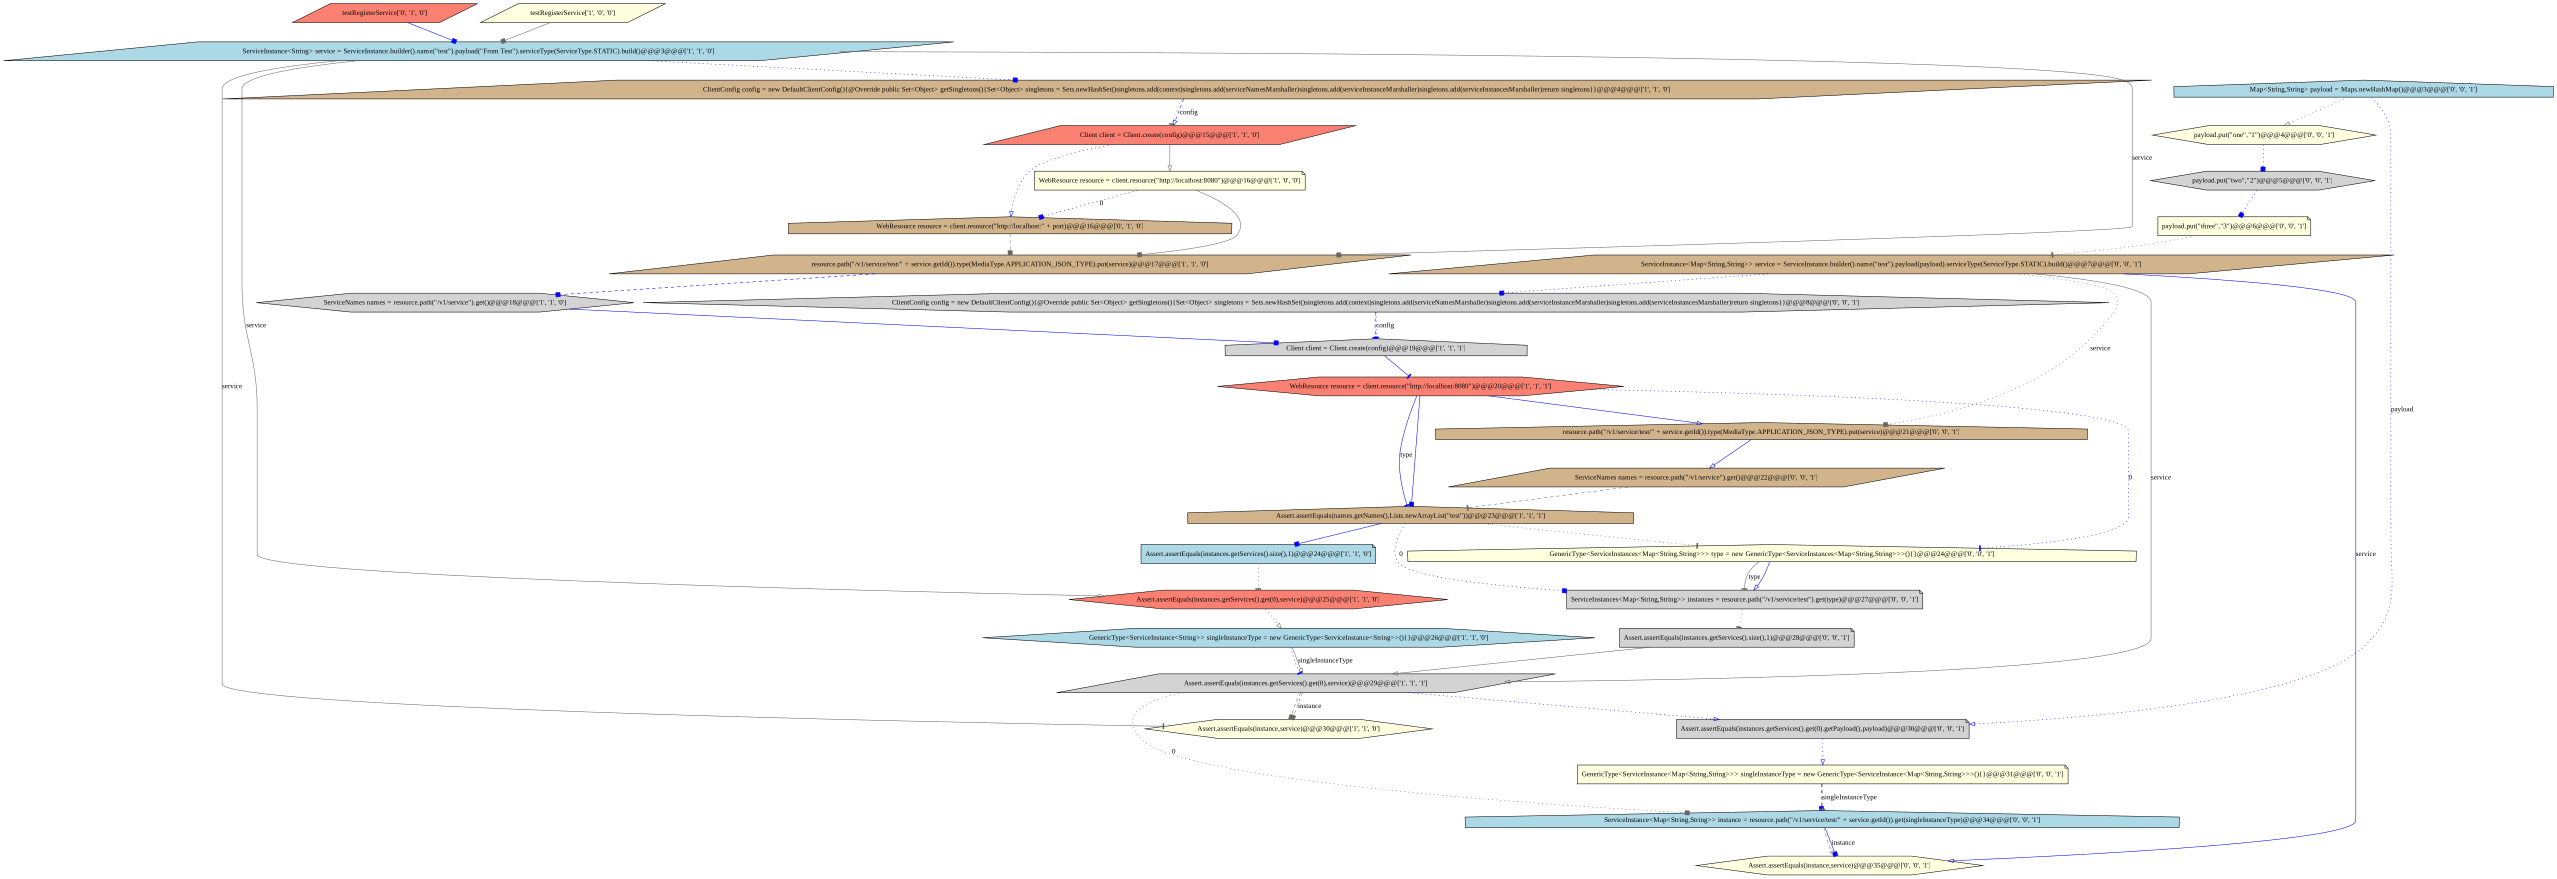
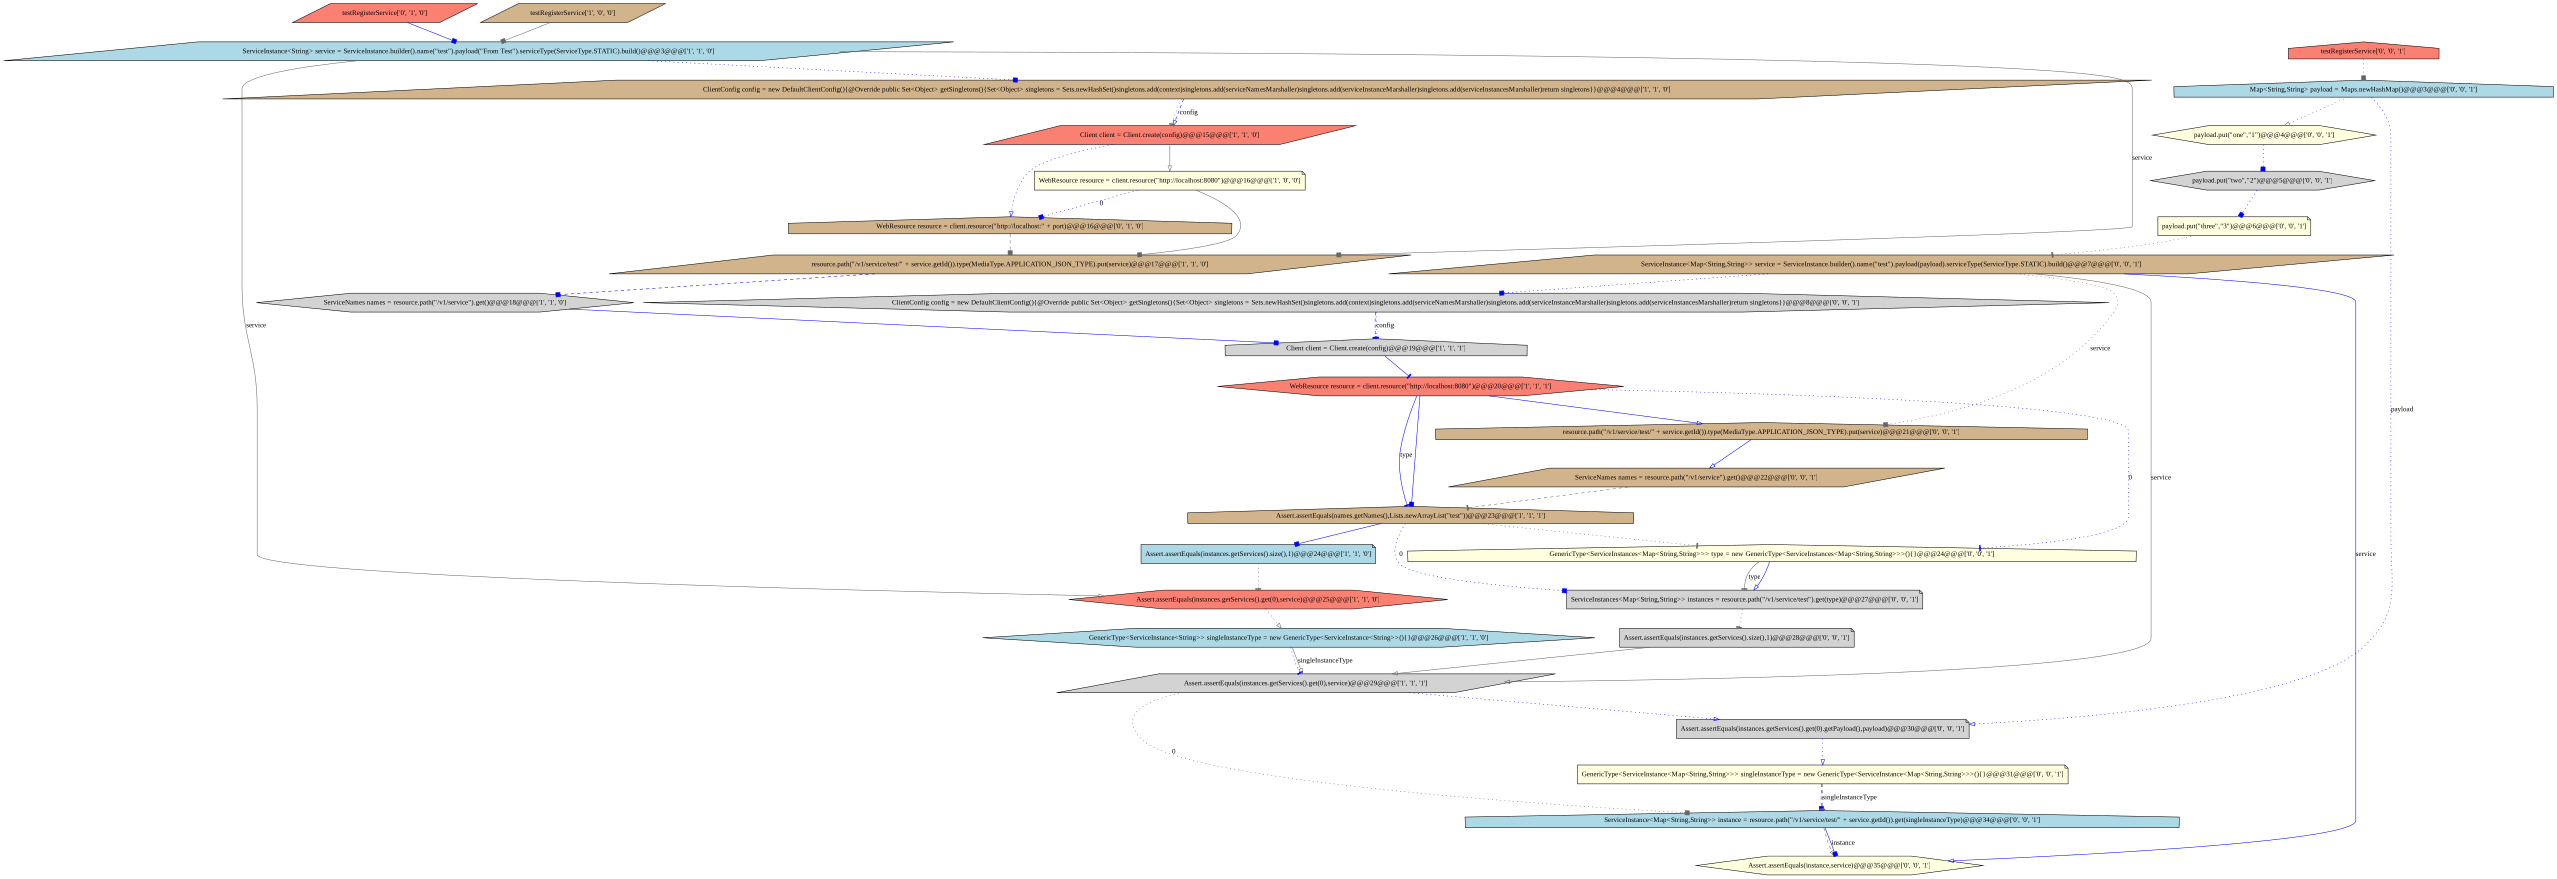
node "testRegisterService['1', '0', '0']": fillcolor lightyellow -> tan
node "testRegisterService['0', '0', '1']": added
node "Assert.assertEquals(instance,service)@@@30@@@['1', '1', '0']": removed
